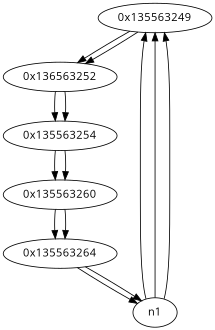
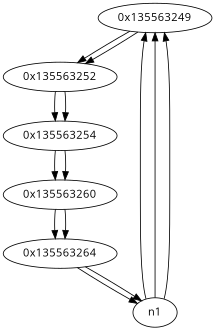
node "0x136563252": label "0x136563252" -> "0x135563252"
